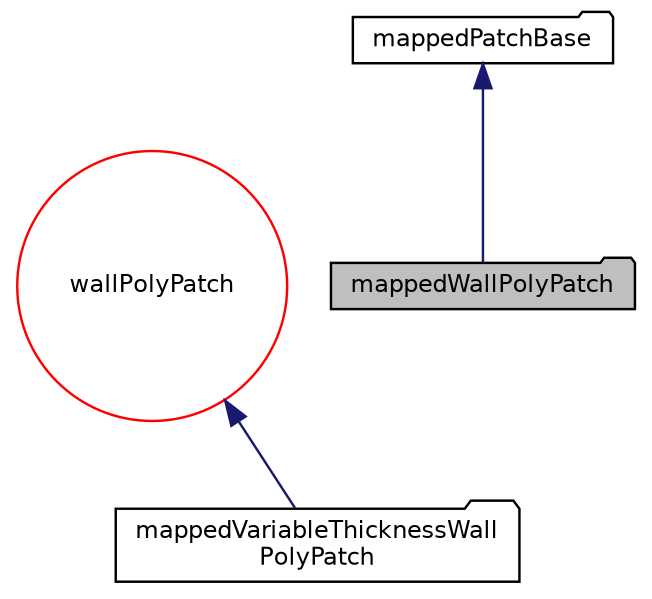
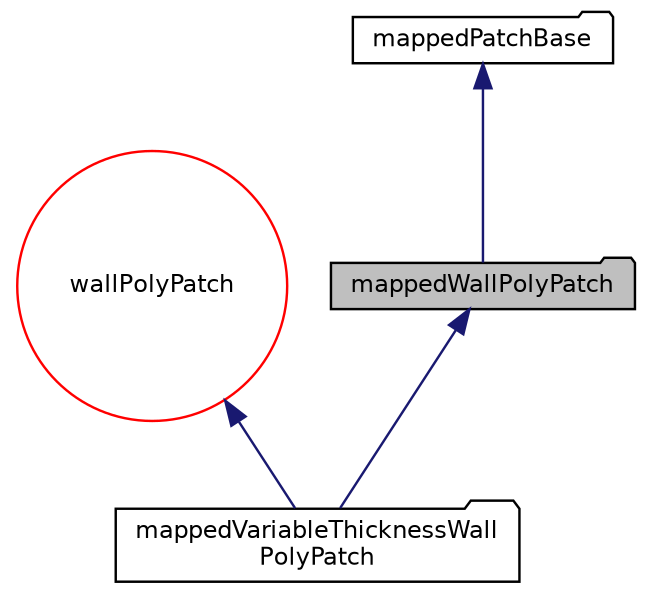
edge "mappedVariableThicknessWall PolyPatch" -> "mappedWallPolyPatch": added
